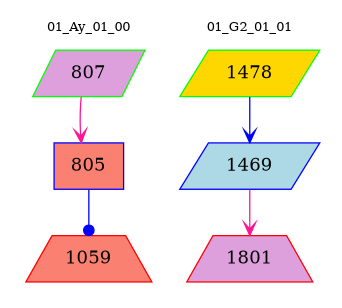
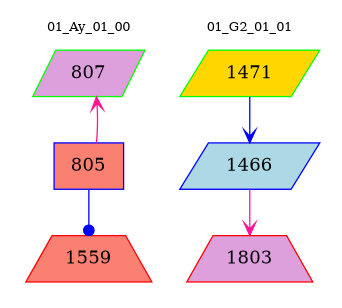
node "1478": label "1478" -> "1471"
edge "807" -> "805": reversed
node "1469": label "1469" -> "1466"
node "1059": label "1059" -> "1559"
node "1801": label "1801" -> "1803"
